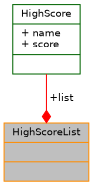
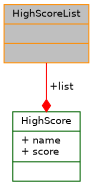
edge "HighScore" -> "HighScoreList": reversed
